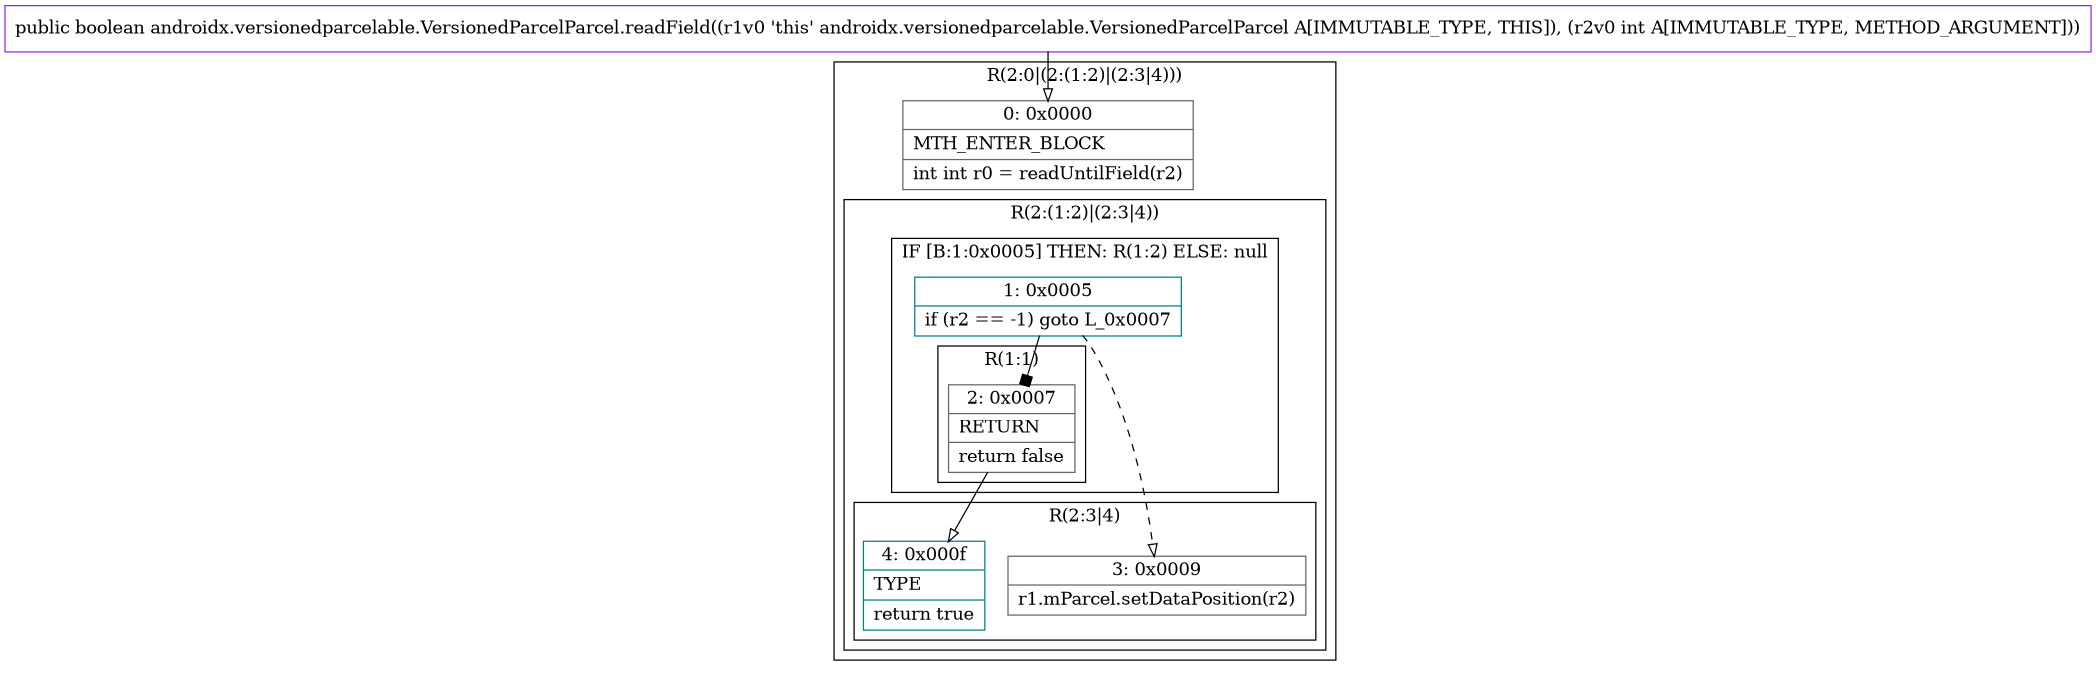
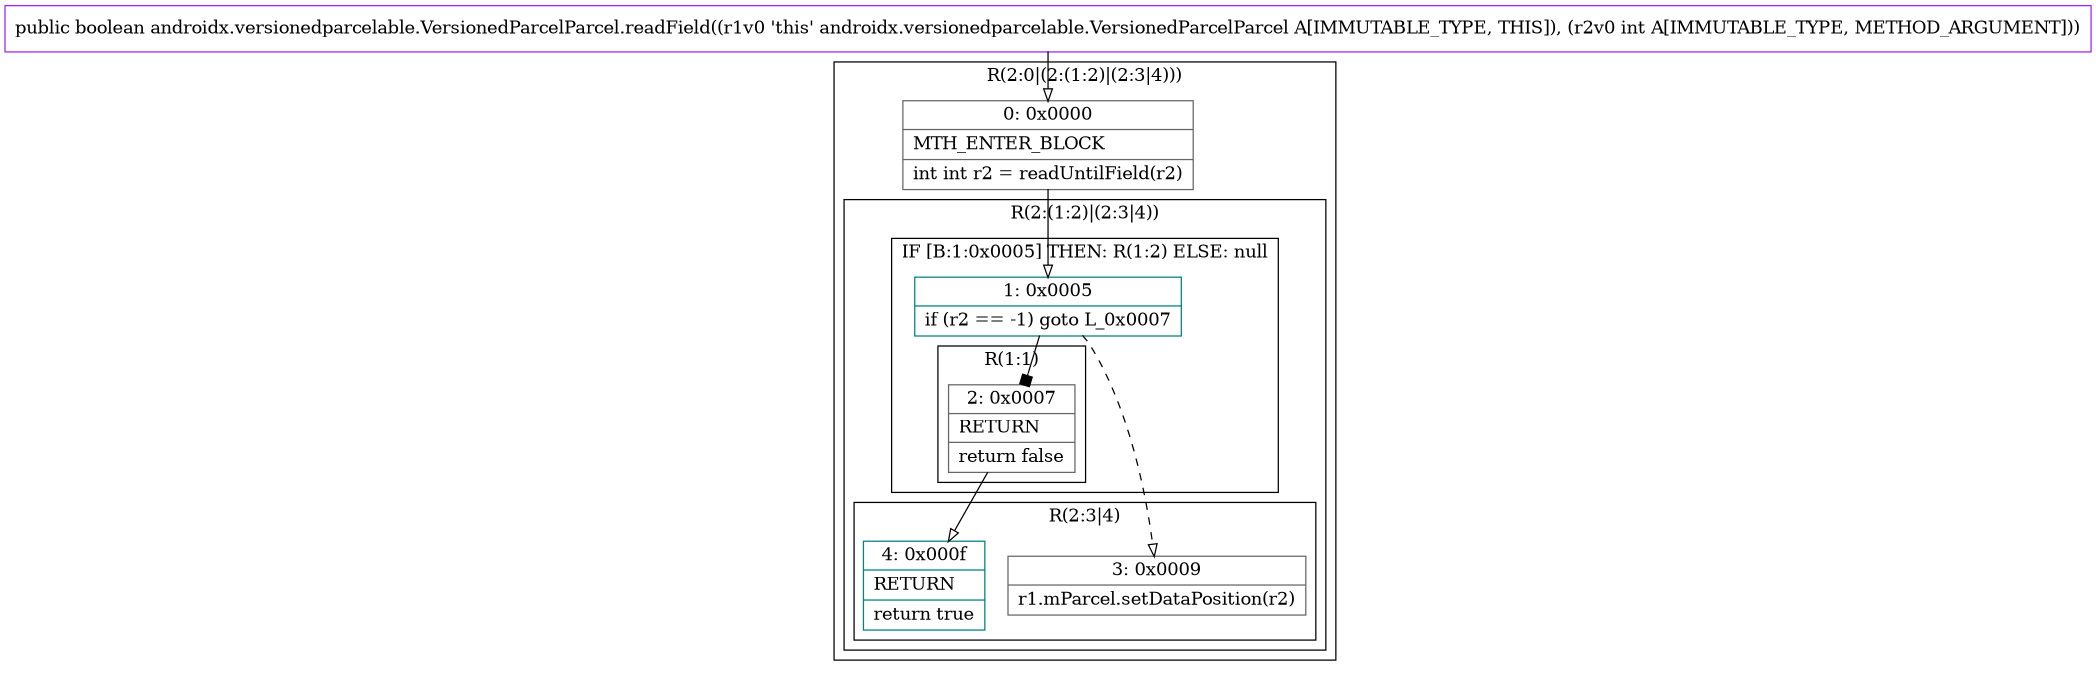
node "0: 0x0000": text "int int r0 = readUntilField(r2)" -> "int int r2 = readUntilField(r2)"
edge "0: 0x0000" -> "1: 0x0005": added
node "4: 0x000f": text "TYPE" -> "RETURN"
